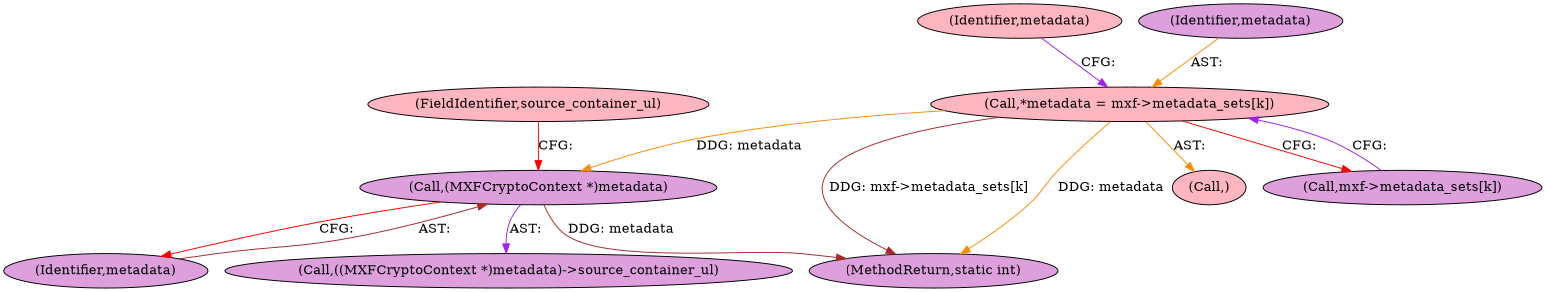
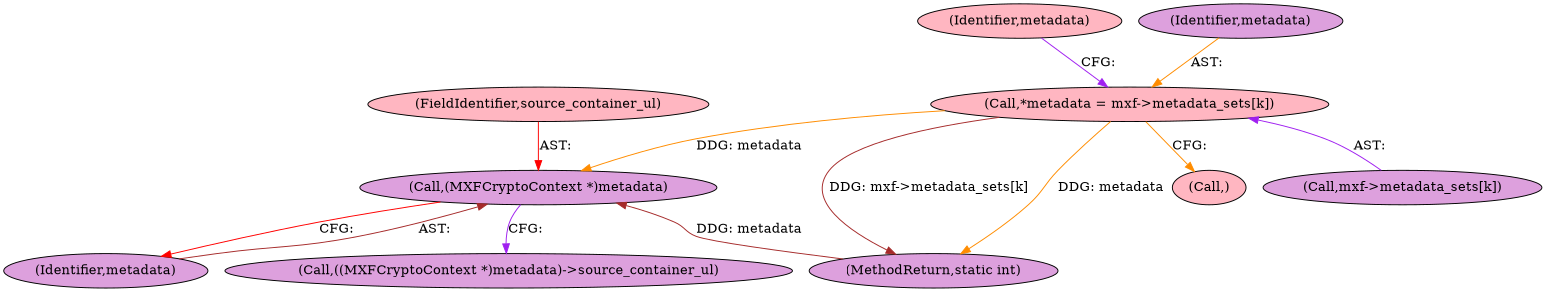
edge "(Call,*metadata = mxf->metadata_sets[k])" -> "(Call,mxf->metadata_sets[k])": removed, label "CFG:"
edge "(FieldIdentifier,source_container_ul)" -> "(Call,(MXFCryptoContext *)metadata)": label "CFG: " -> "AST: "
edge "(Call,*metadata = mxf->metadata_sets[k])" -> "(Call,)": label "AST: " -> "CFG: "
edge "(Call,mxf->metadata_sets[k])" -> "(Call,*metadata = mxf->metadata_sets[k])": label "CFG: " -> "AST: "
edge "(Call,(MXFCryptoContext *)metadata)" -> "(Call,((MXFCryptoContext *)metadata)->source_container_ul)": label "AST: " -> "CFG: "
edge "(Call,(MXFCryptoContext *)metadata)" -> "(MethodReturn,static int)": reversed
